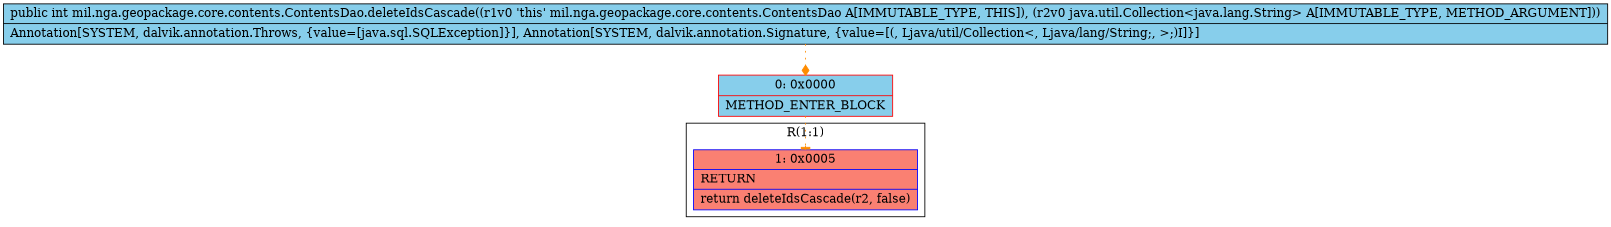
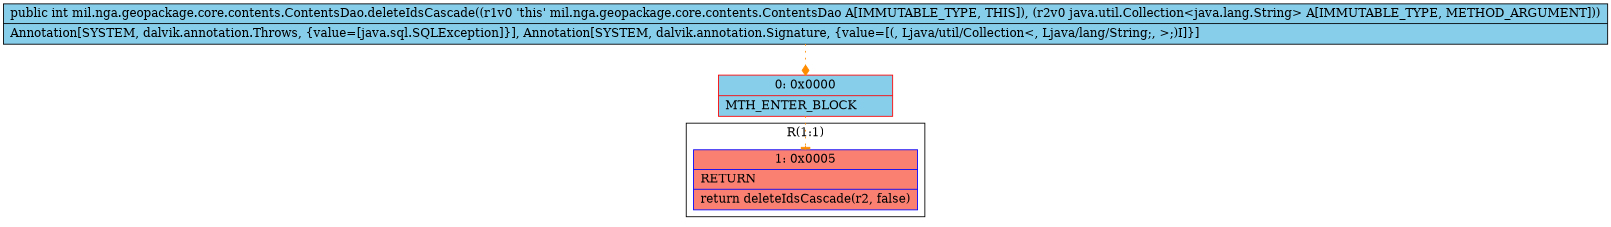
node "0: 0x0000": text "METHOD_ENTER_BLOCK" -> "MTH_ENTER_BLOCK"
